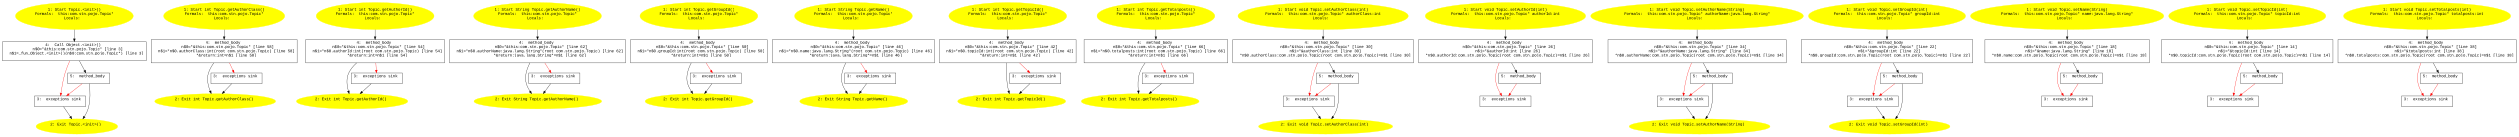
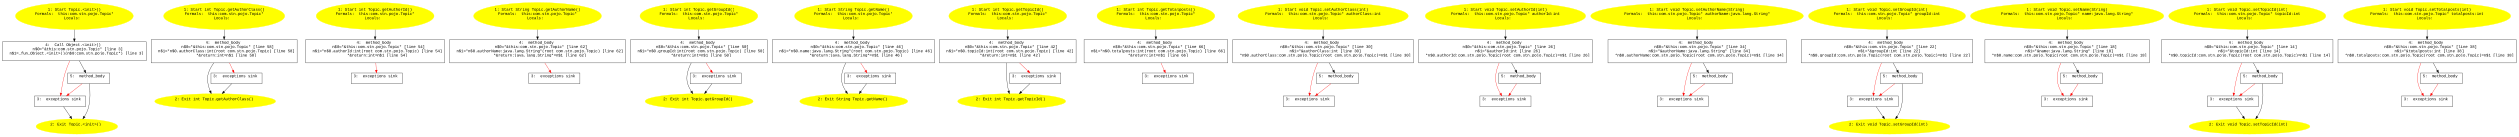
node "2: Exit int Topic.getAuthorId()": removed
node "2: Exit String Topic.getAuthorName()": removed
node "2: Exit int Topic.getTotalposts()": removed
node "2: Exit void Topic.setAuthorClass(int)": removed
node "2: Exit void Topic.setAuthorName(String)": removed
node "2: Exit void Topic.setTopicId(int)": added
